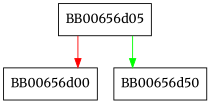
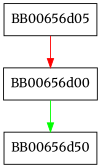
edge "BB00656d05" -> "BB00656d50": now "BB00656d00" -> "BB00656d50"
